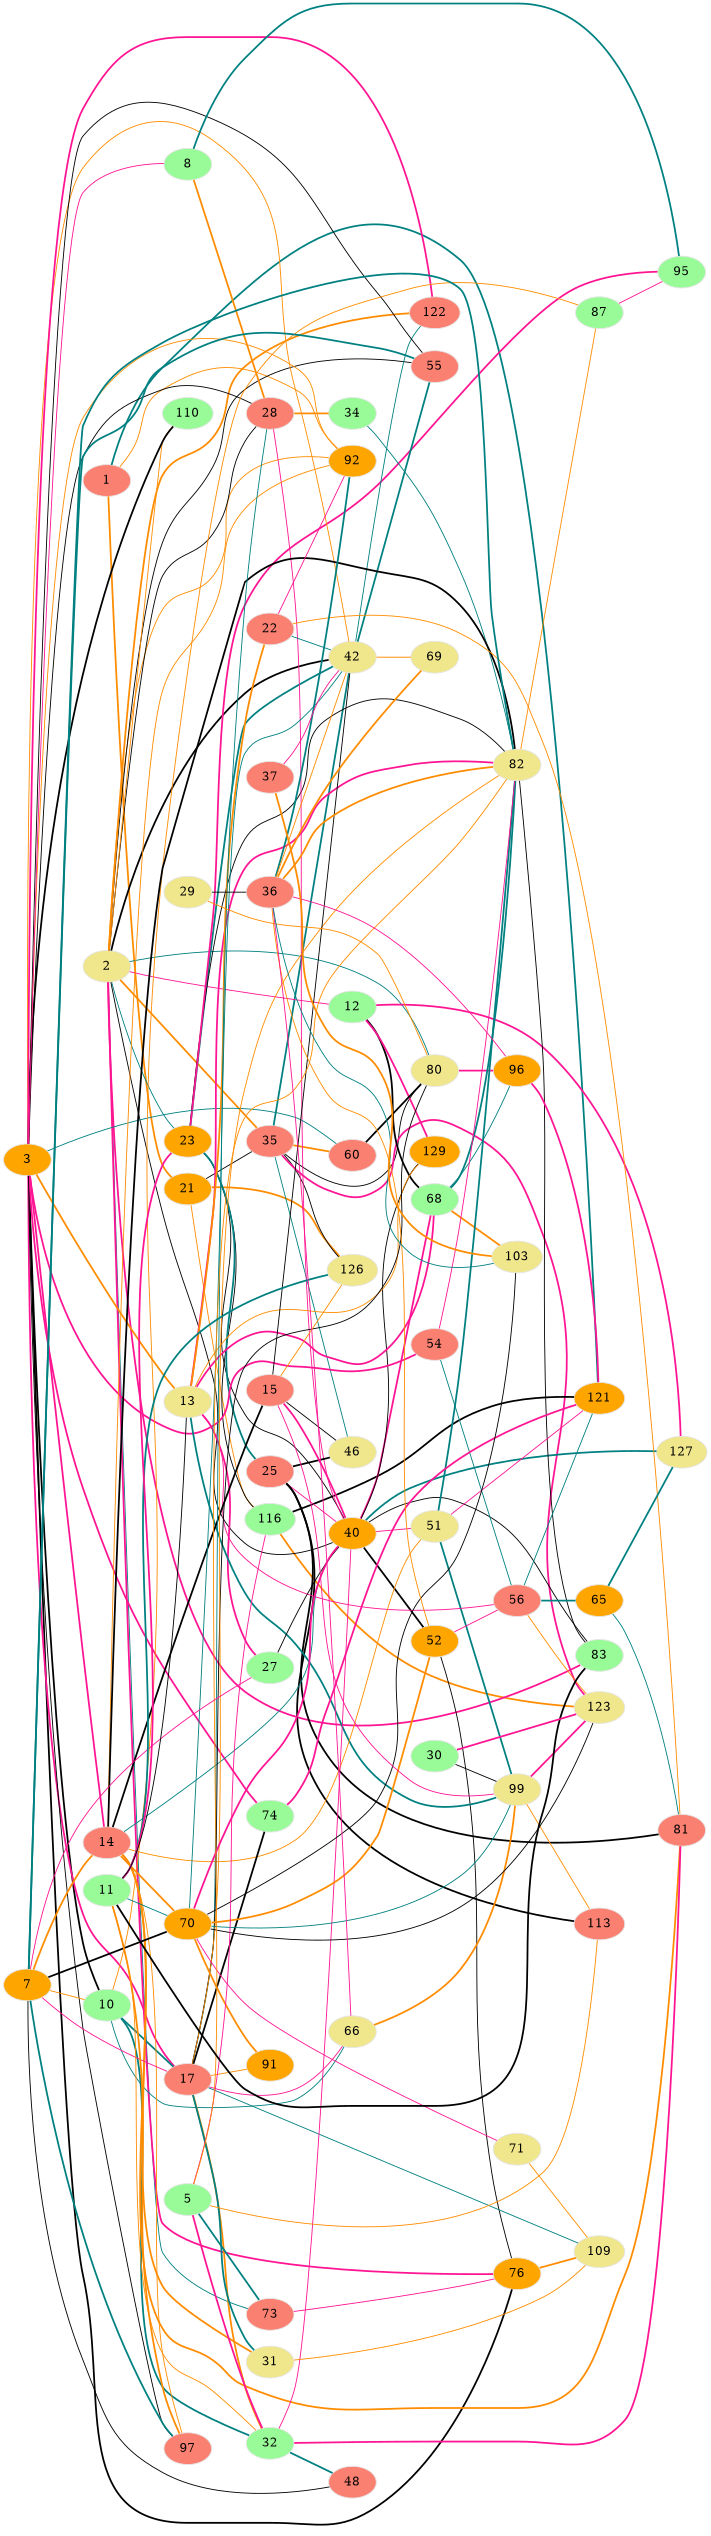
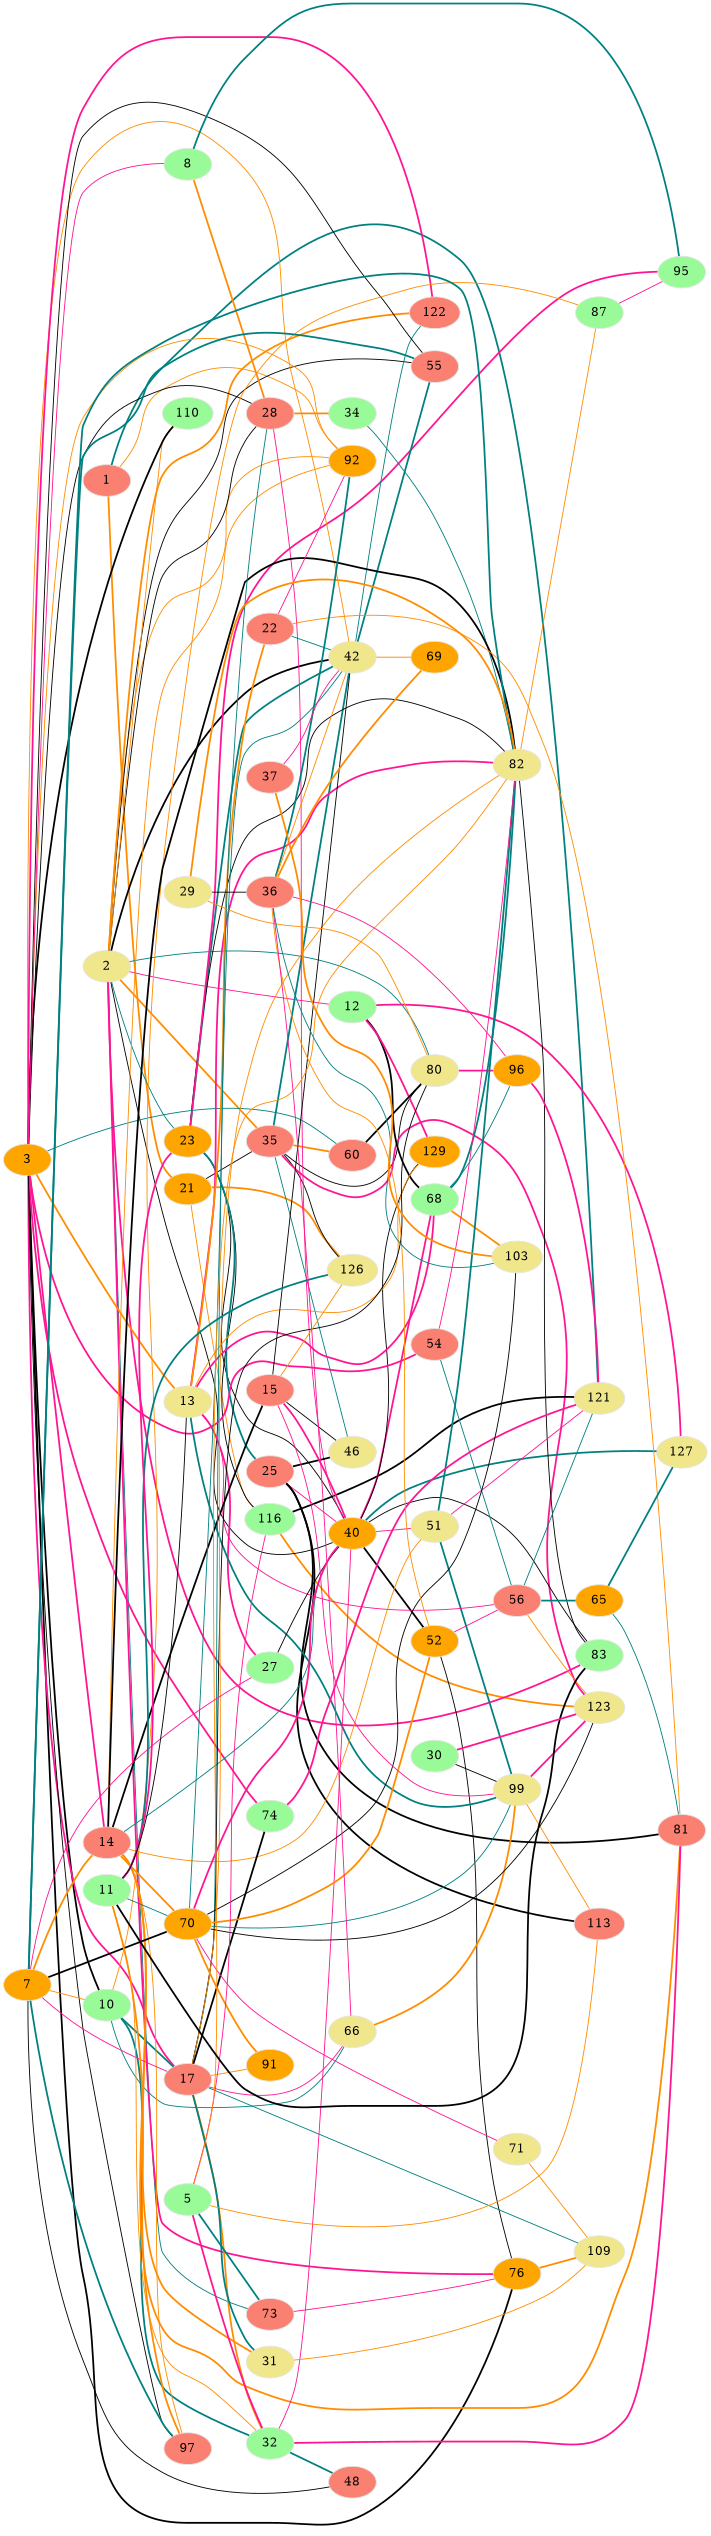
node "69": fillcolor khaki -> orange
edge "82" -- "36": now "82" -- "29"
node "121": fillcolor orange -> khaki
